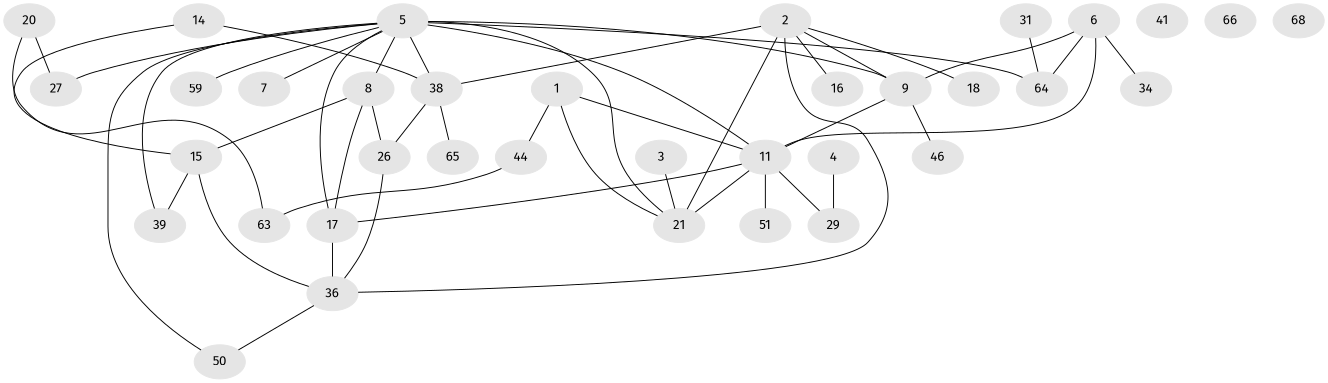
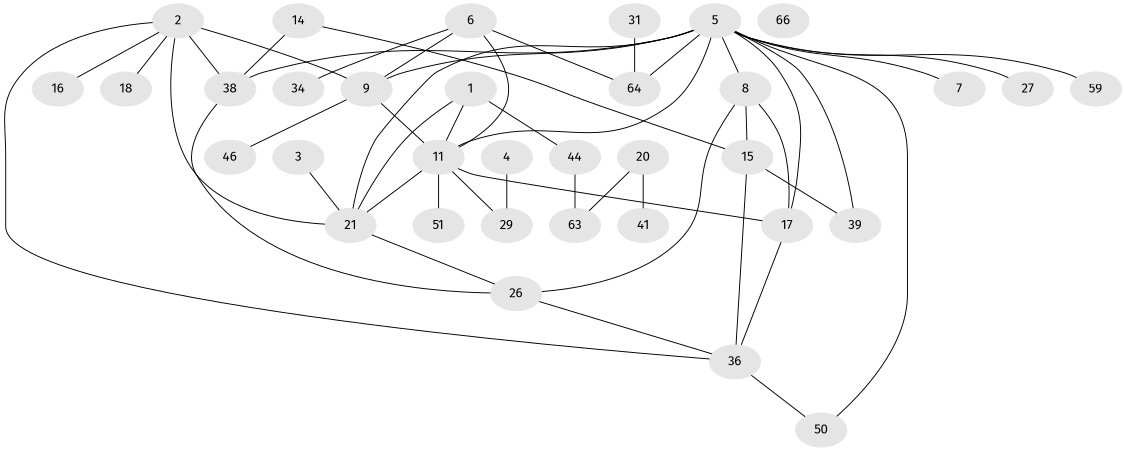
node "68": removed
edge "20" -- "27": now "20" -- "41"
node "65": removed
edge "21" -- "26": added
